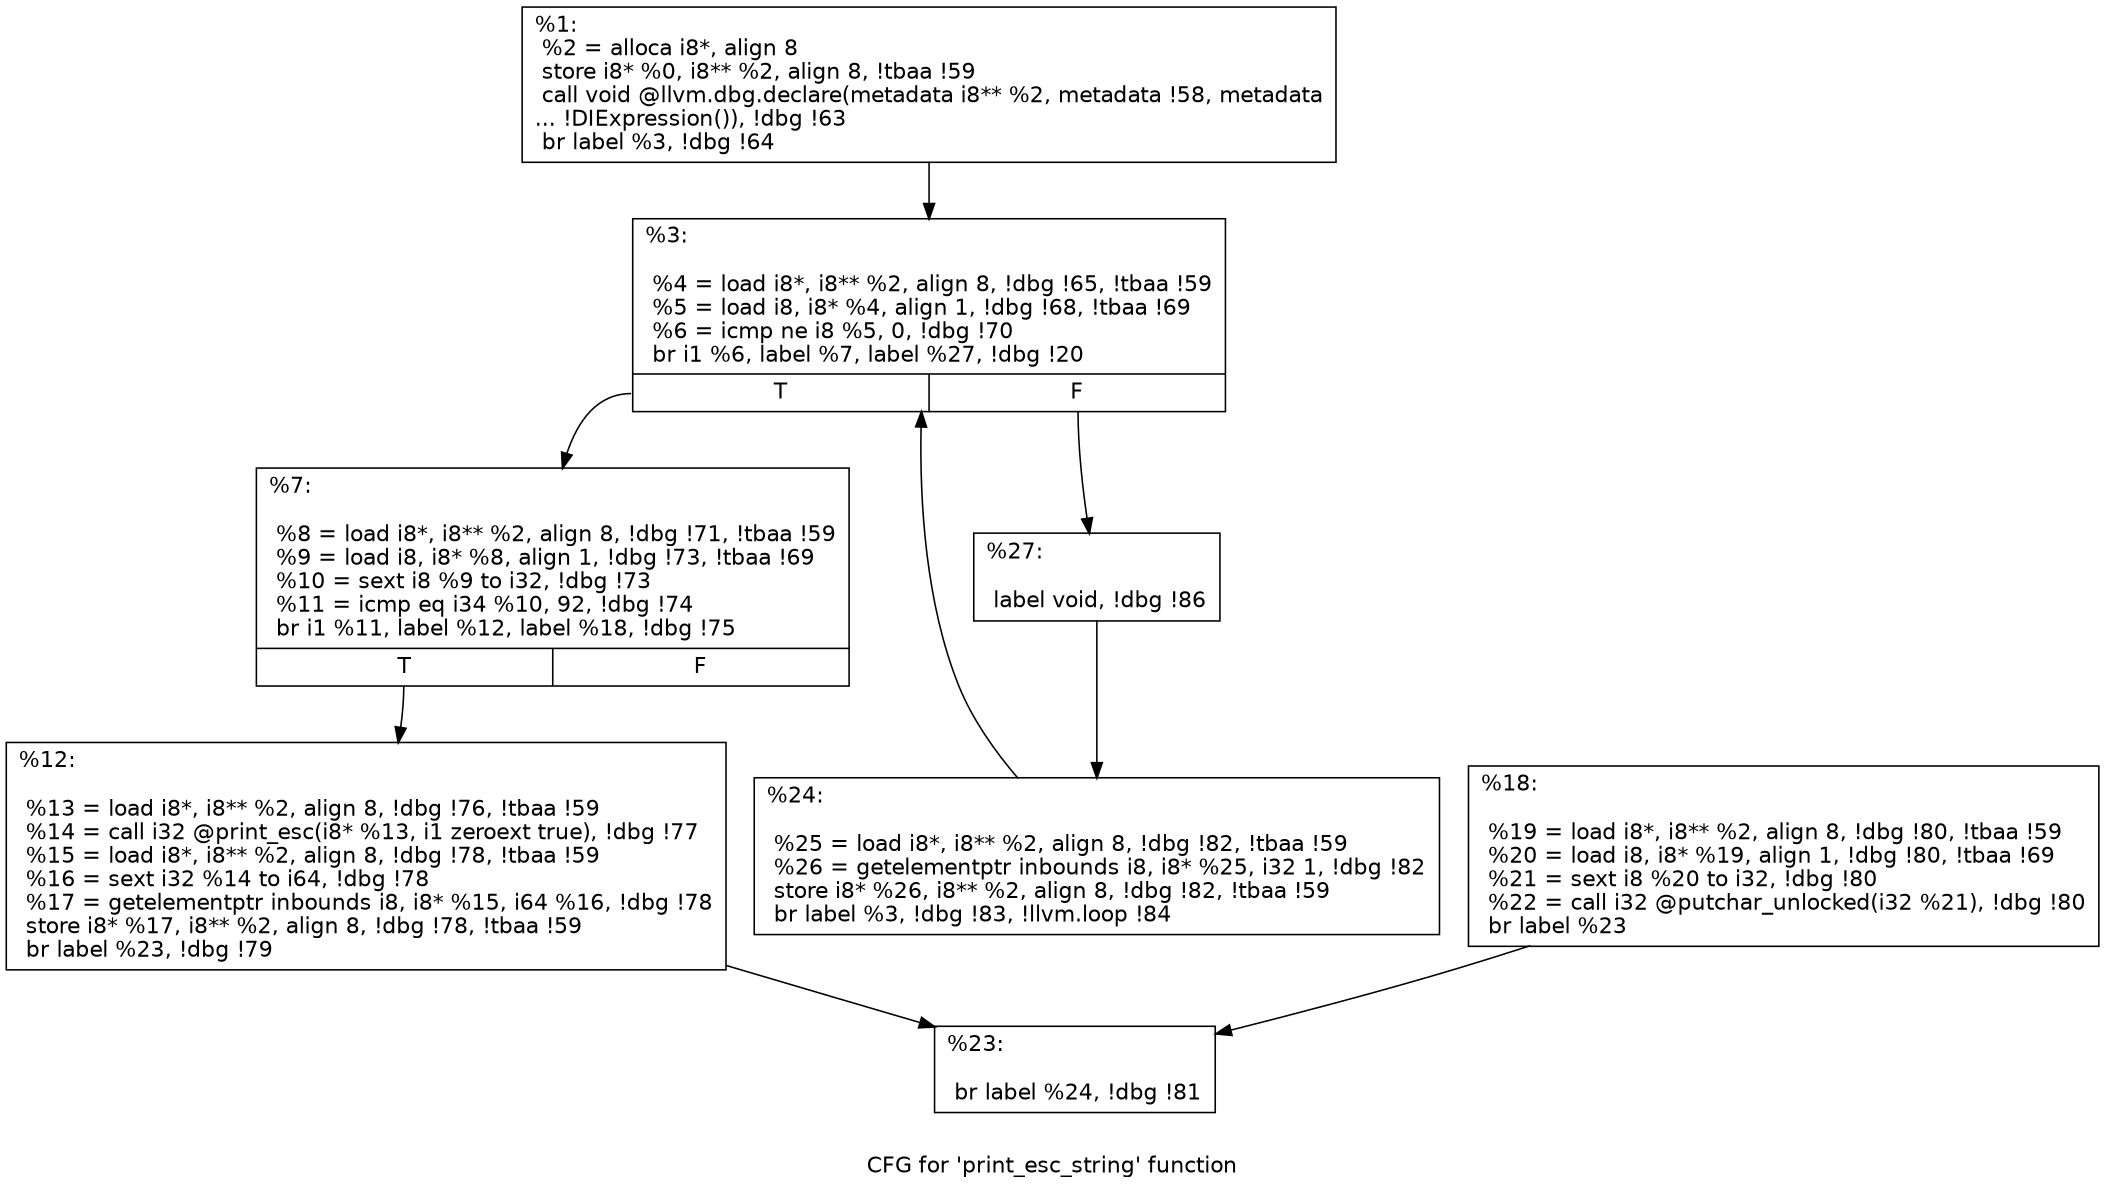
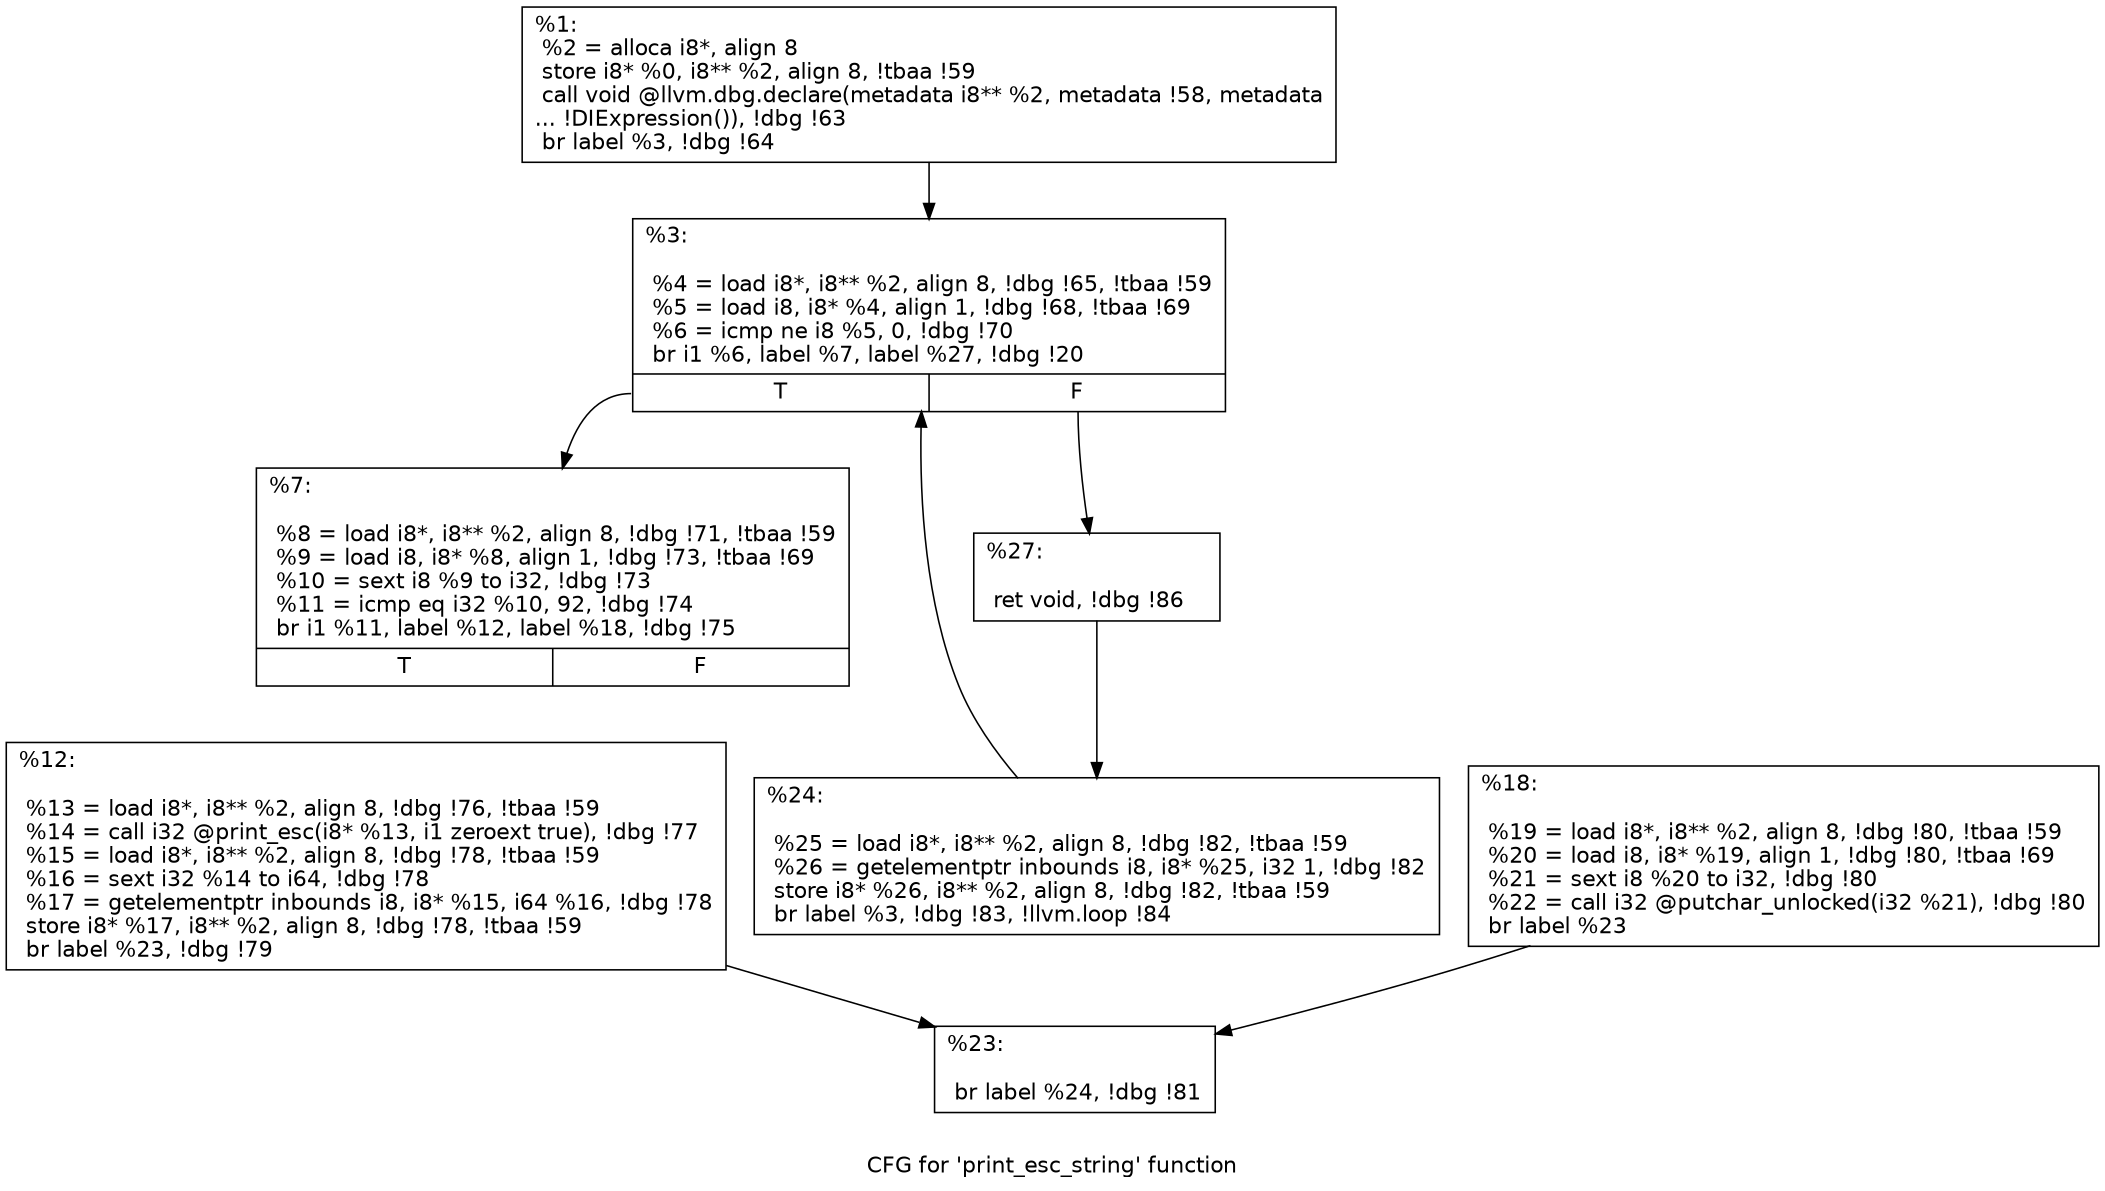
node "%27:": text "label void, !dbg !86" -> "ret void, !dbg !86"
node "%7:": text "%11 = icmp eq i34 %10, 92, !dbg !74" -> "%11 = icmp eq i32 %10, 92, !dbg !74"
edge "%7:" -> "%12:": removed
